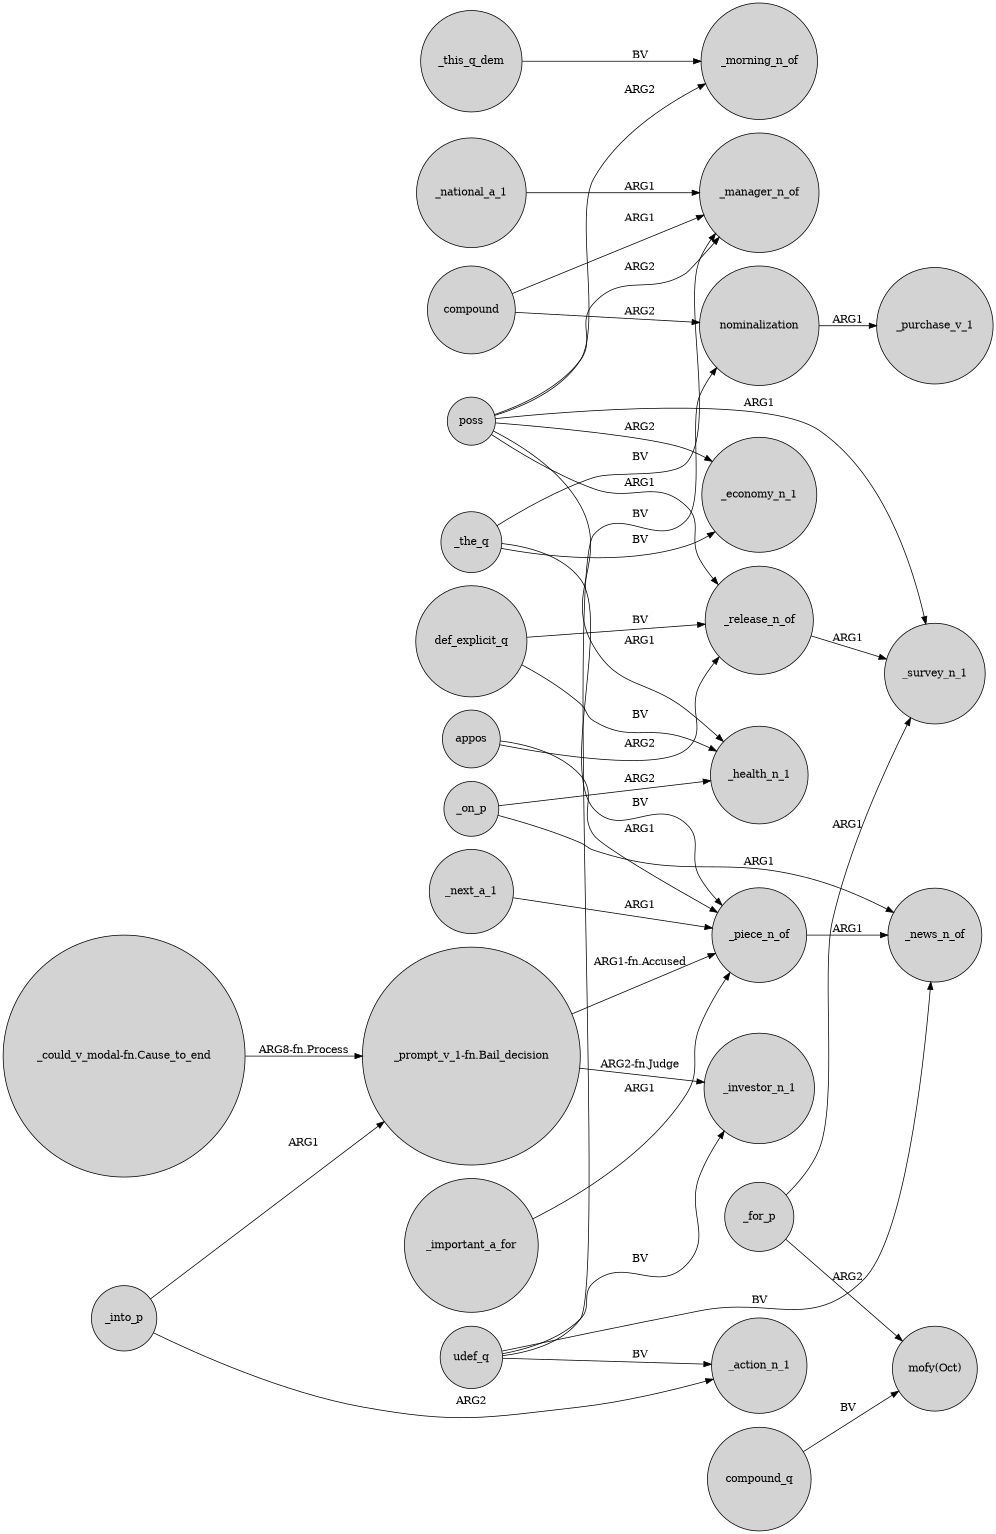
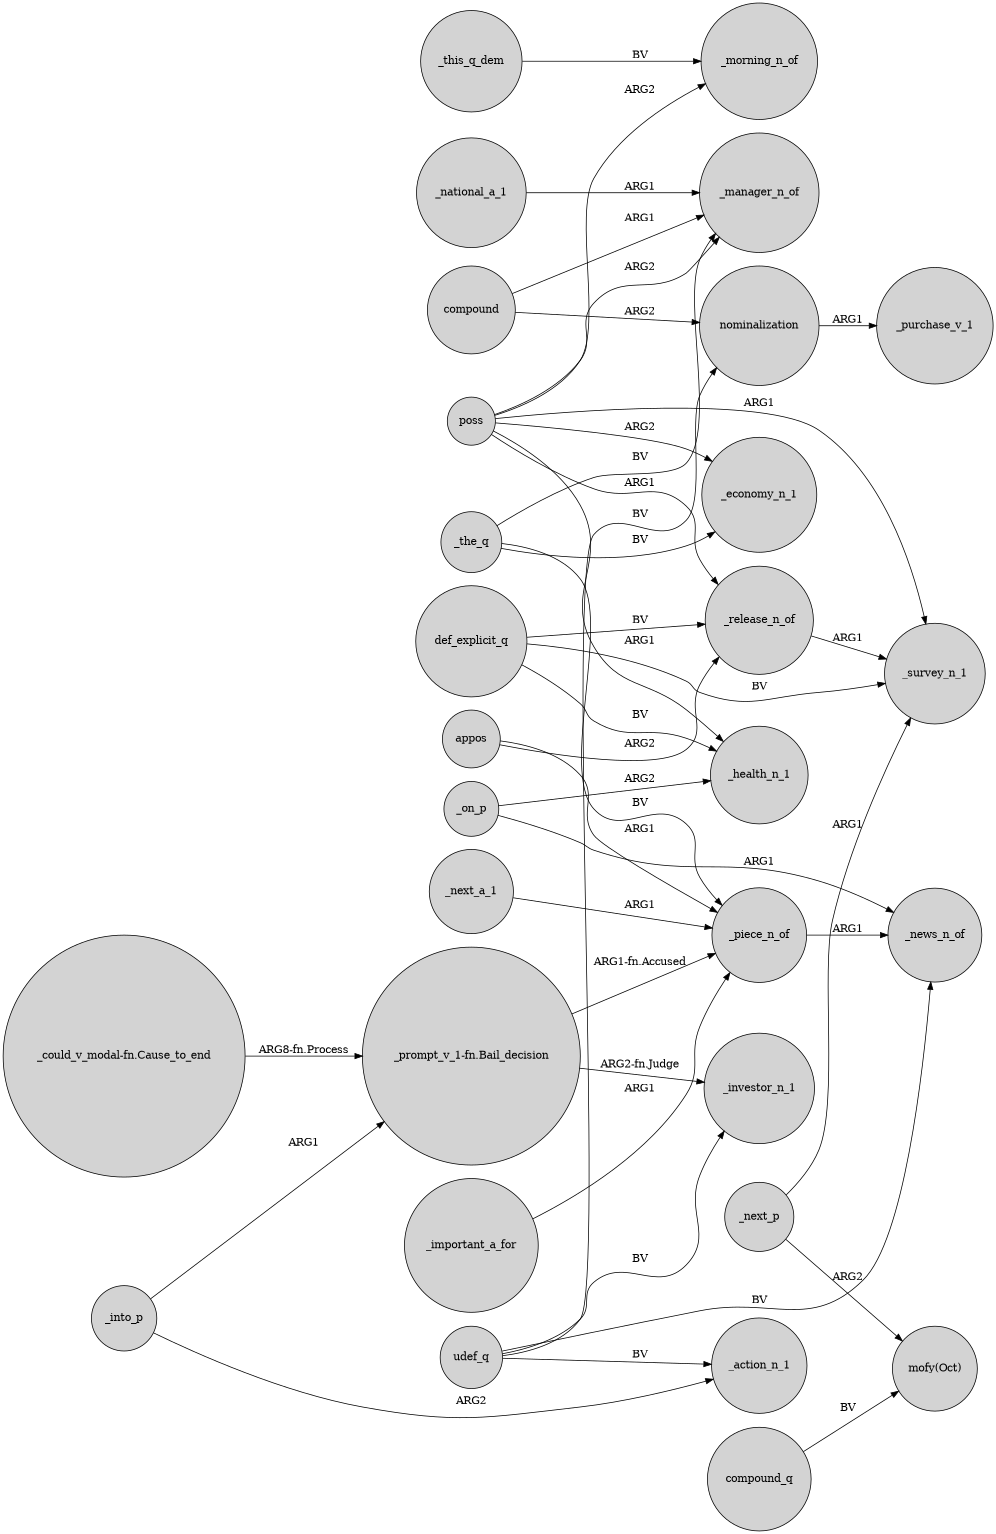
edge "def_explicit_q" -> "_survey_n_1": added, label "BV"
node "_for_p": label "_for_p" -> "_next_p"
